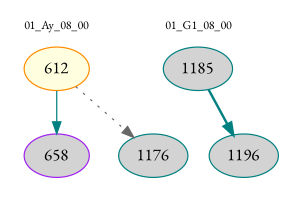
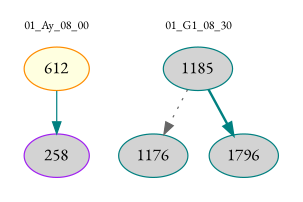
cluster "01_G1_08_00": label "01_G1_08_00" -> "01_G1_08_30"
edge "612" -> "1176": now "1185" -> "1176"
node "658": label "658" -> "258"
node "1196": label "1196" -> "1796"
